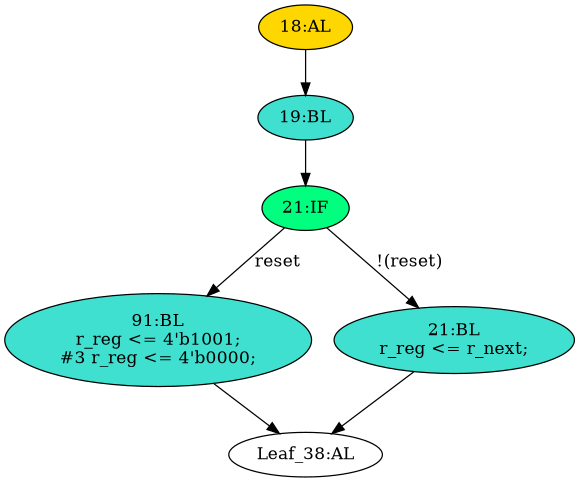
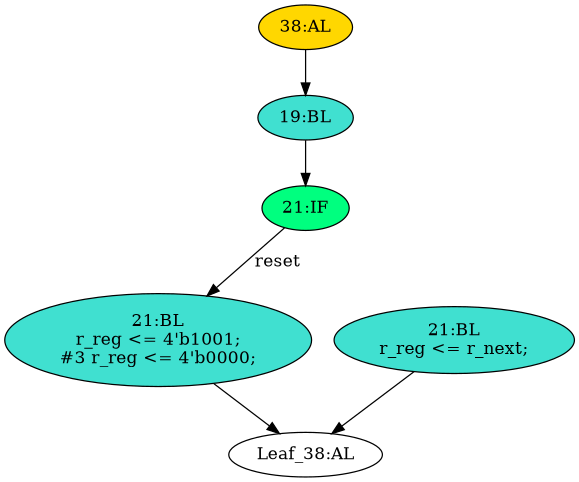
node "18:AL": label "18:AL" -> "38:AL"
edge "21:IF" -> "21:BL r_reg <= r_next;": removed, label "!(reset)"
node "91:BL r_reg <= 4'b1001; #3 r_reg <= 4'b0000;": label "91:BL r_reg <= 4'b1001; #3 r_reg <= 4'b0000;" -> "21:BL r_reg <= 4'b1001; #3 r_reg <= 4'b0000;"
